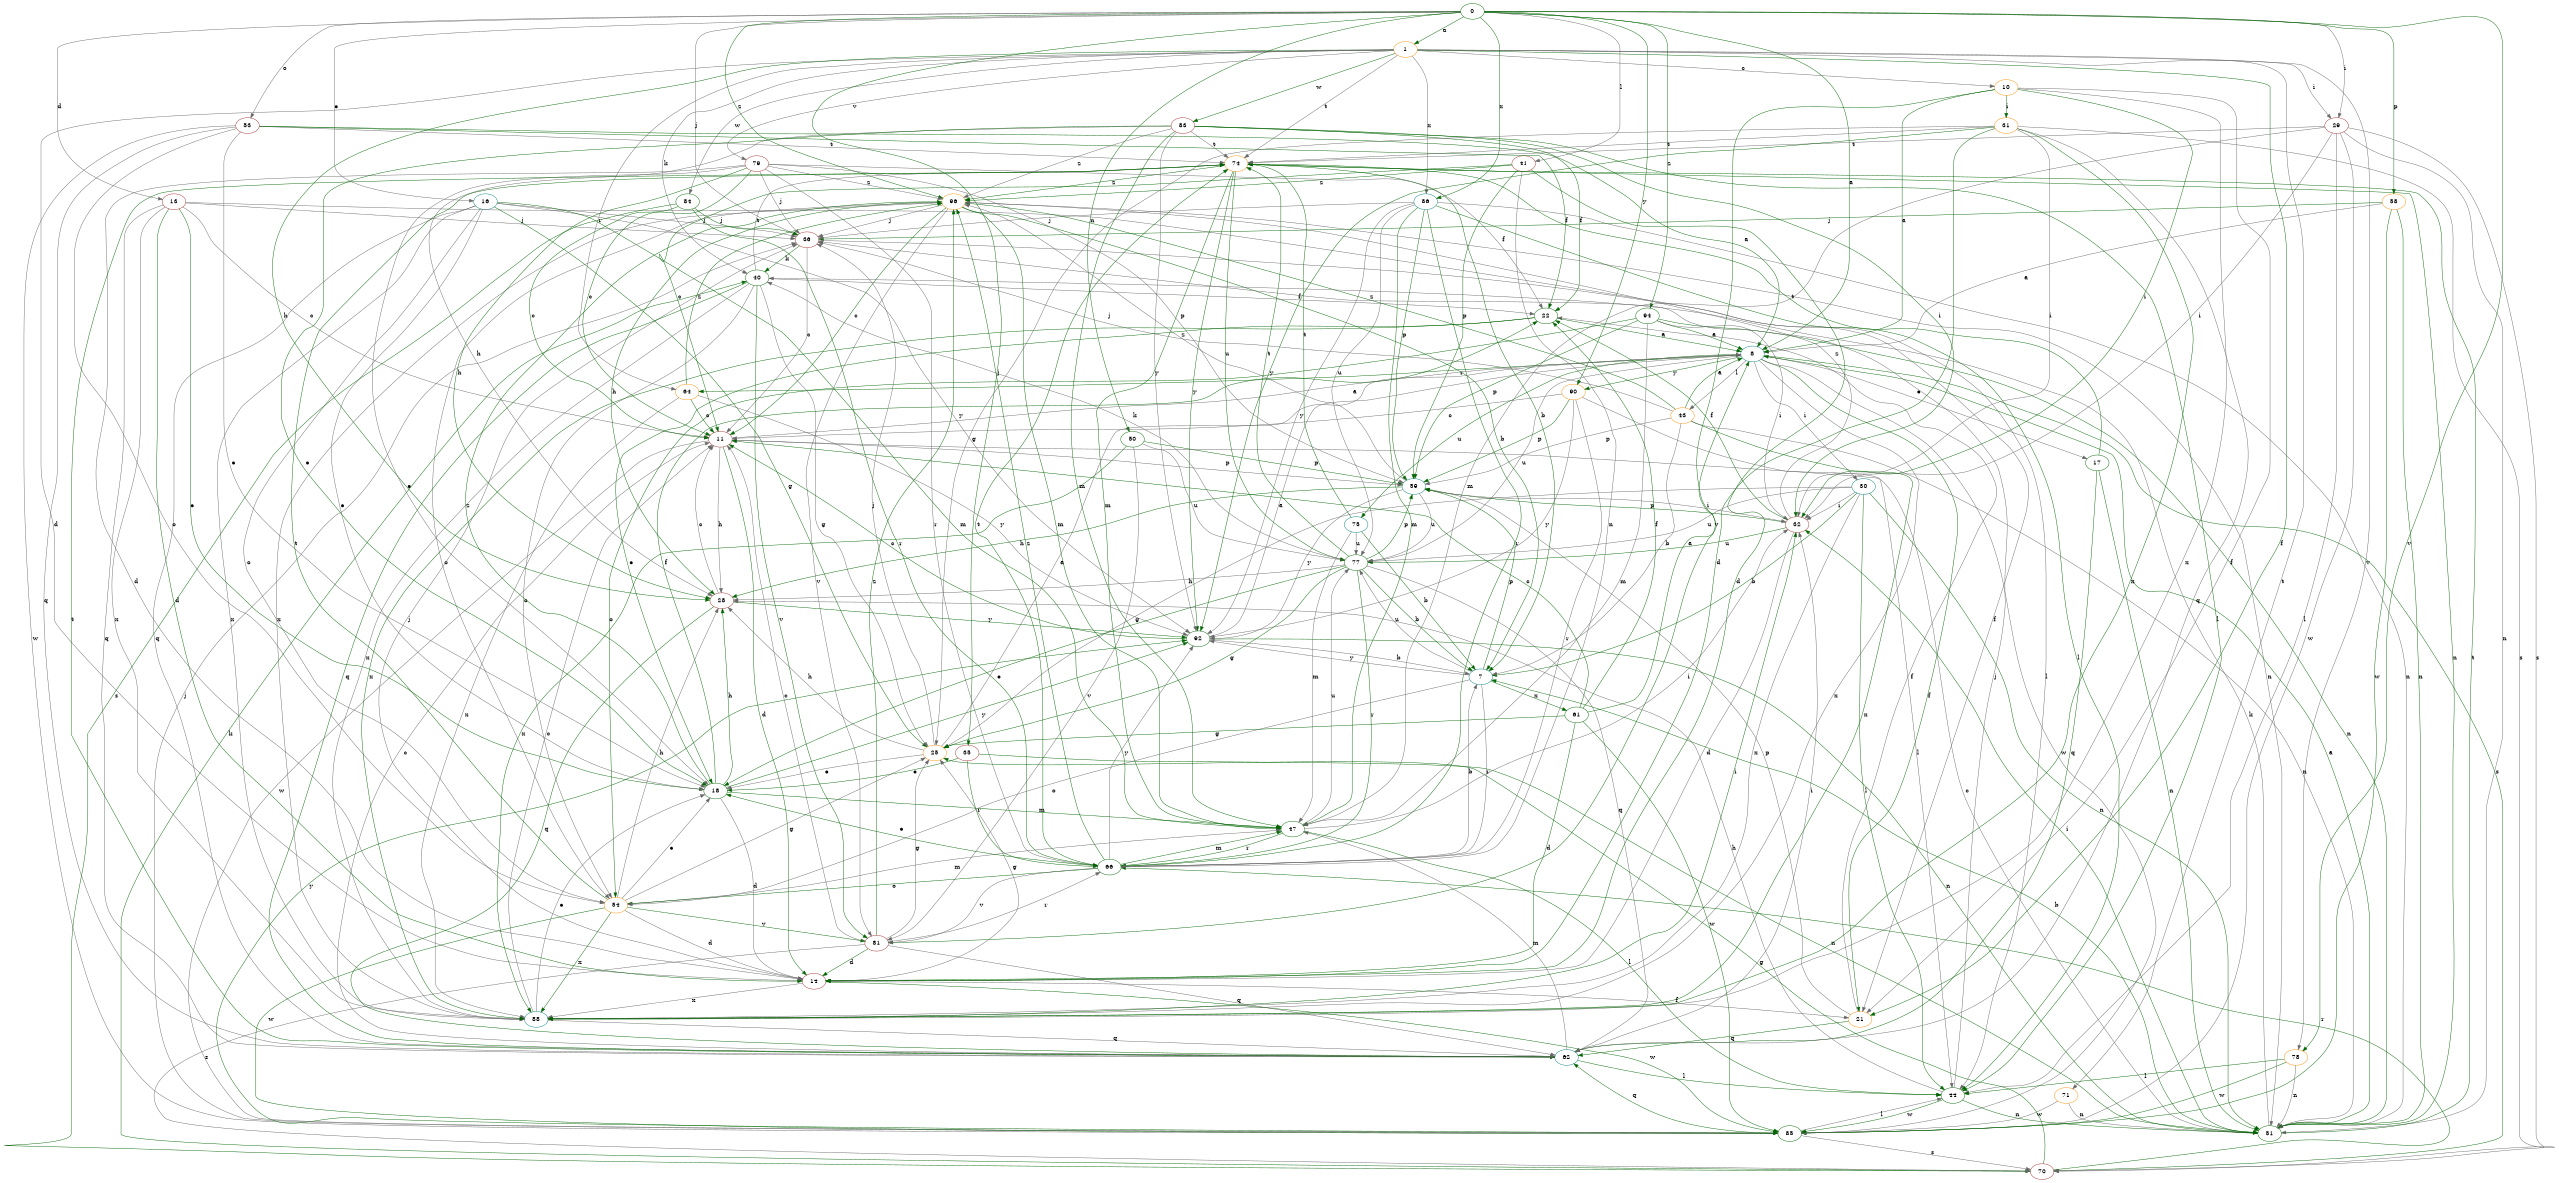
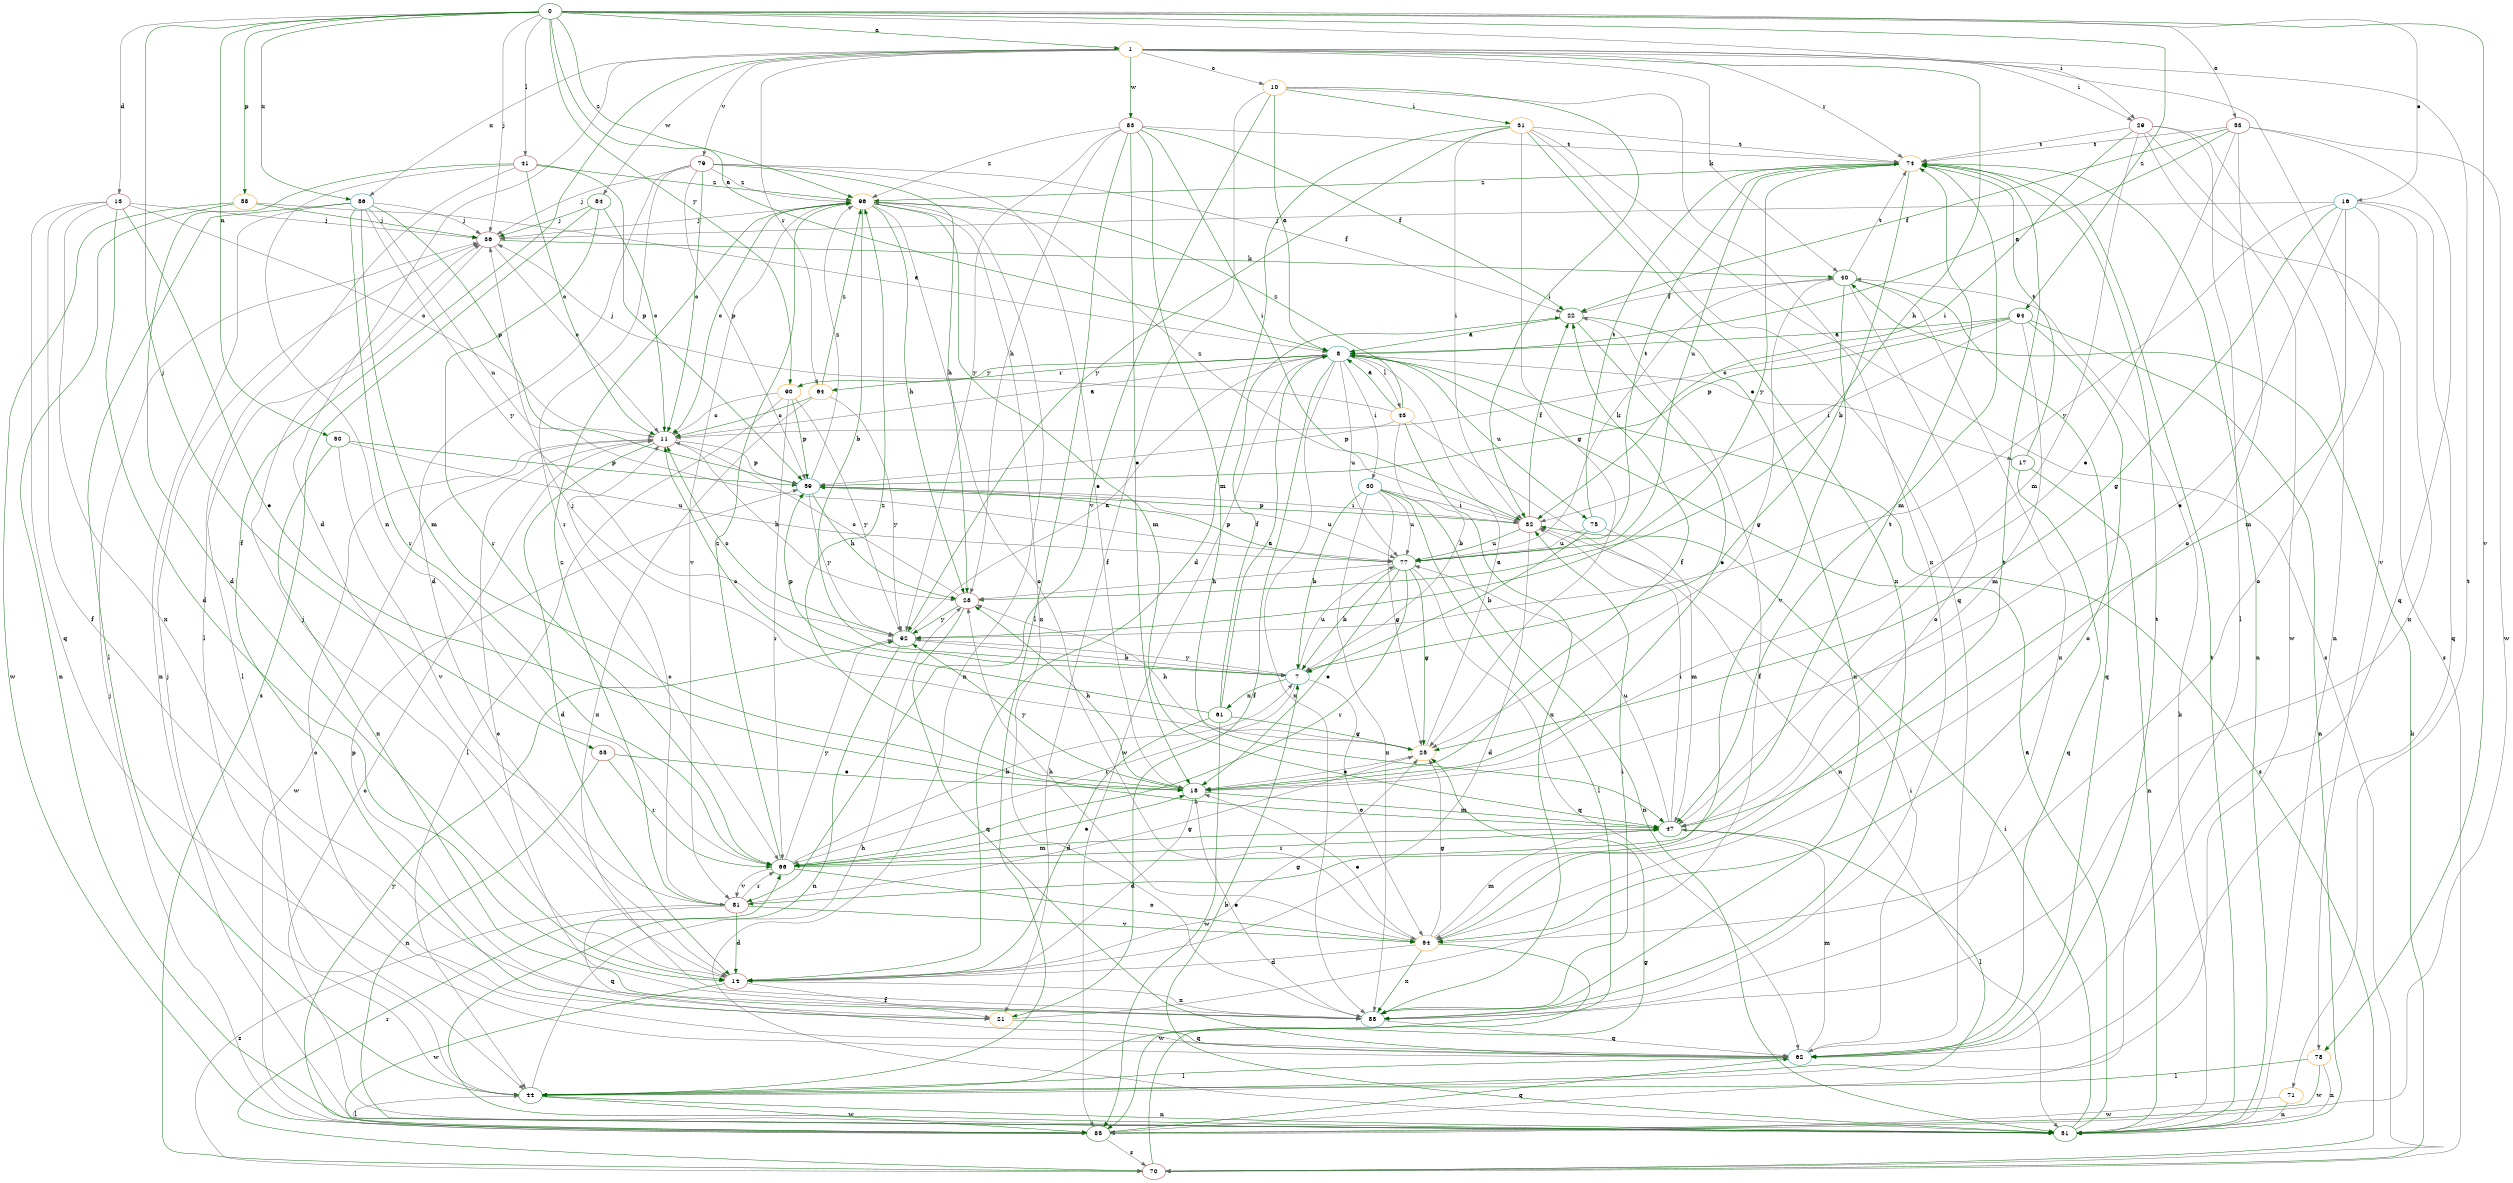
edge "1" -> "74": label "t" -> "r"
edge "29" -> "32": color gray40 -> darkgreen
edge "94" -> "11": added, label "c"
edge "41" -> "44": added, label "l"
edge "54" -> "81": reversed
